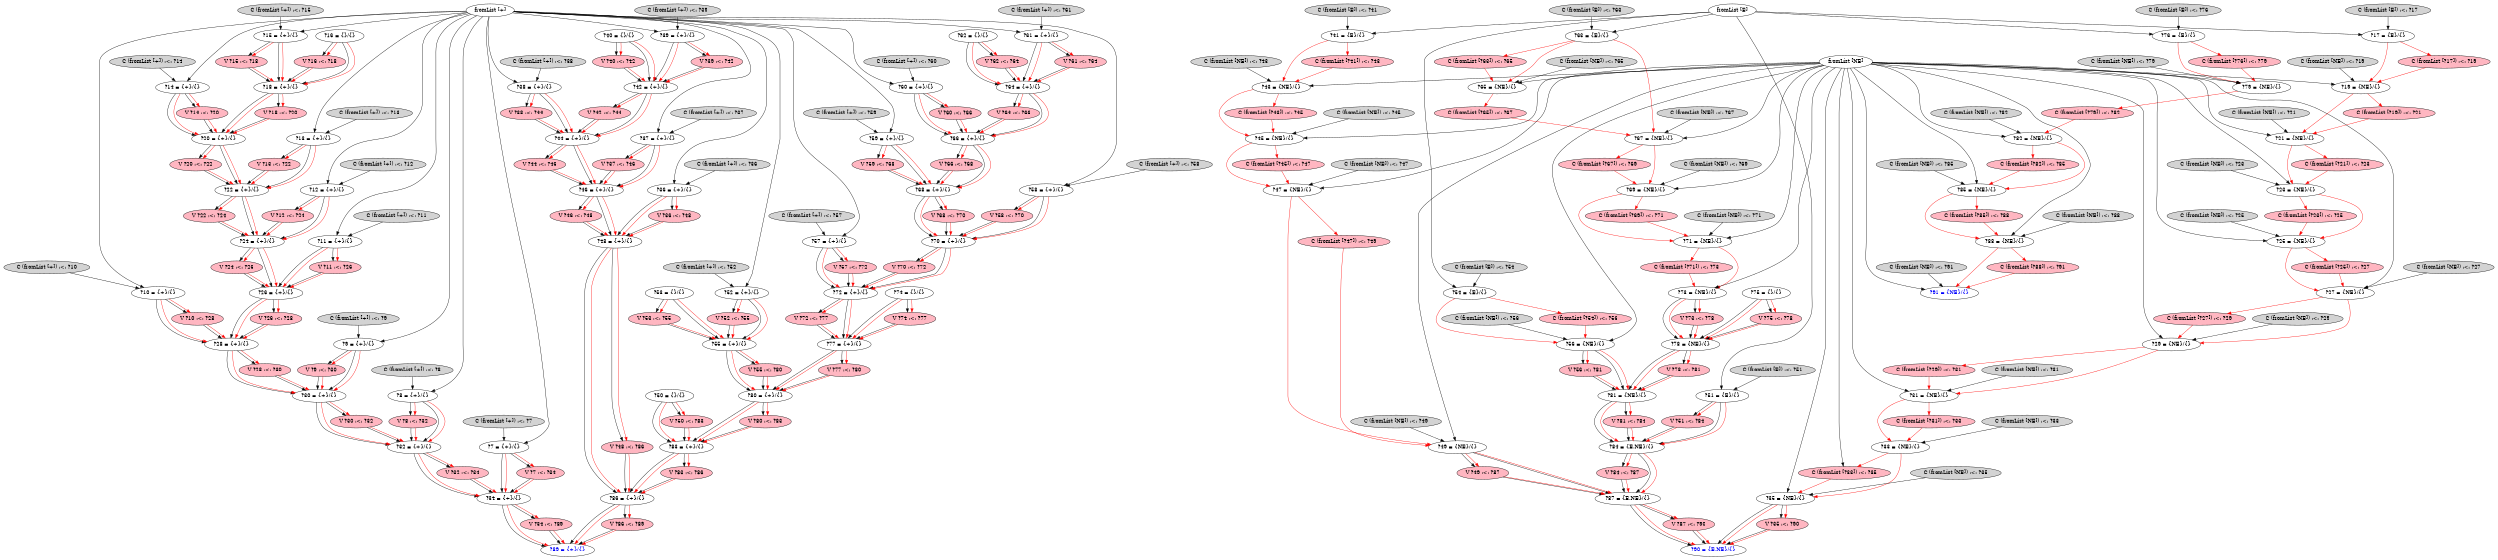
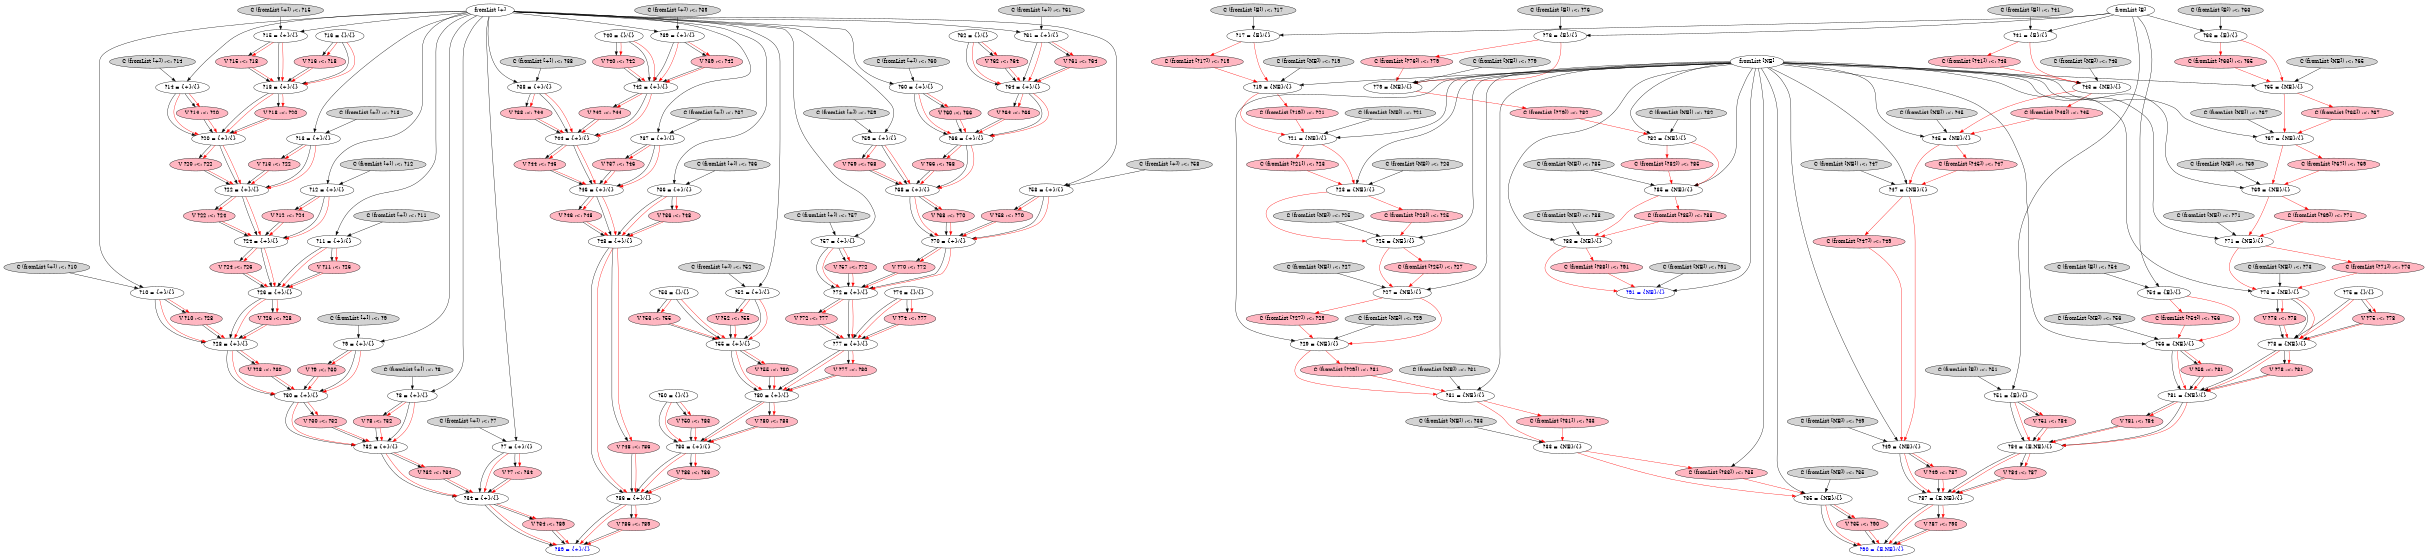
edge "?63 = {E}/{}" -> "?67 = {NE}/{}": now "?65 = {NE}/{}" -> "?67 = {NE}/{}"
node "C (fromList [NE]) :<: ?73": added
